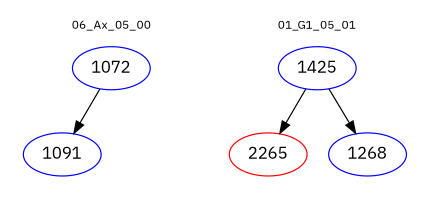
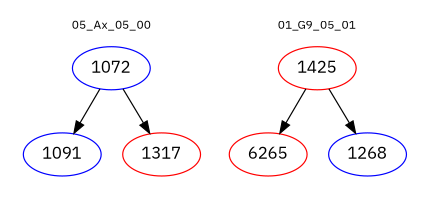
cluster "06_Ax_05_00": label "06_Ax_05_00" -> "05_Ax_05_00"
cluster "01_G1_05_01": label "01_G1_05_01" -> "01_G9_05_01"
node "1425": color blue -> red
node "1317": added
node "2265": label "2265" -> "6265"
